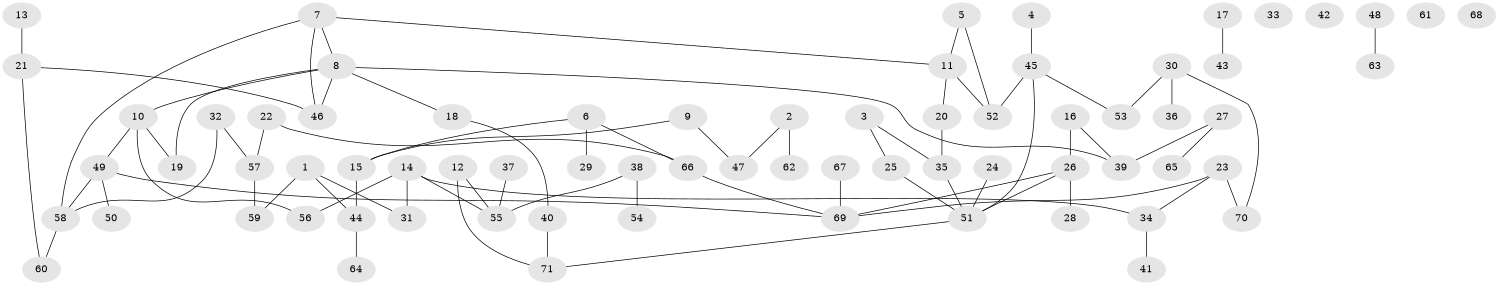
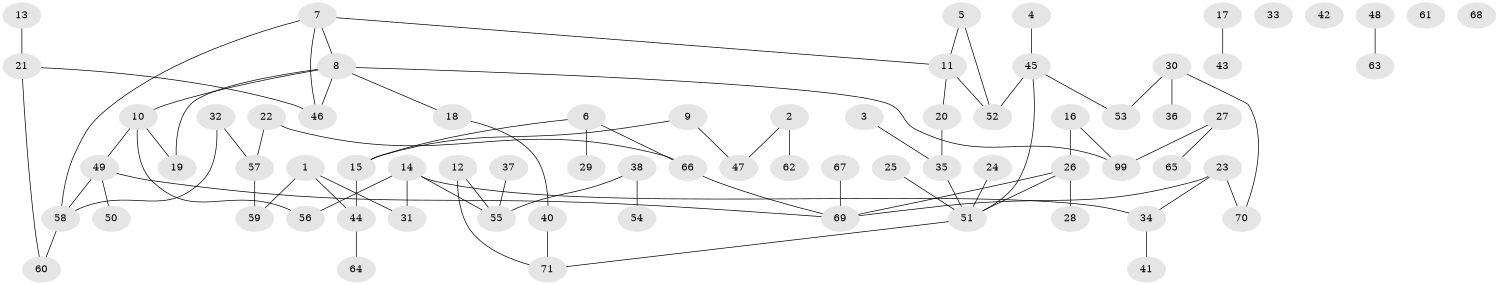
edge "3" -- "25": removed
node "39": label "39" -> "99"
